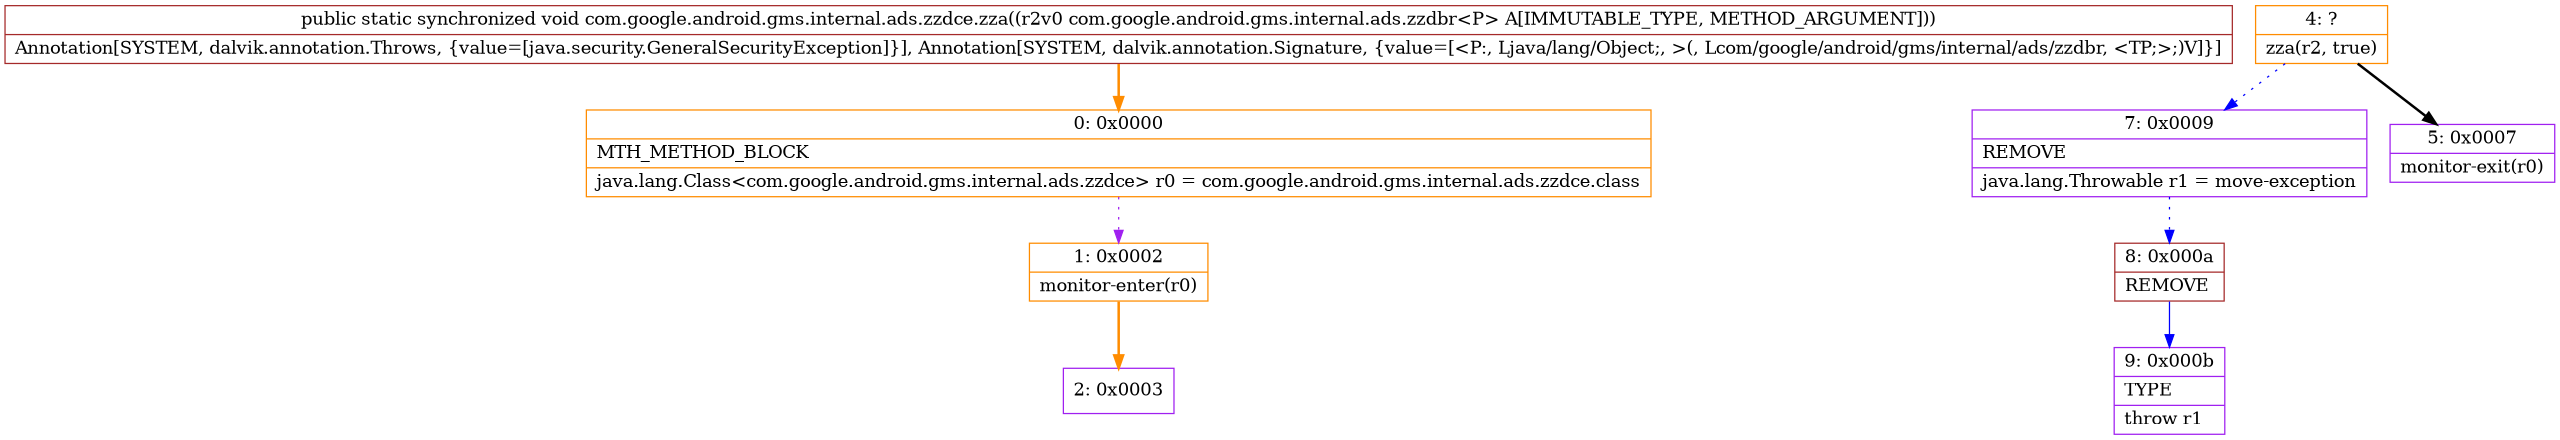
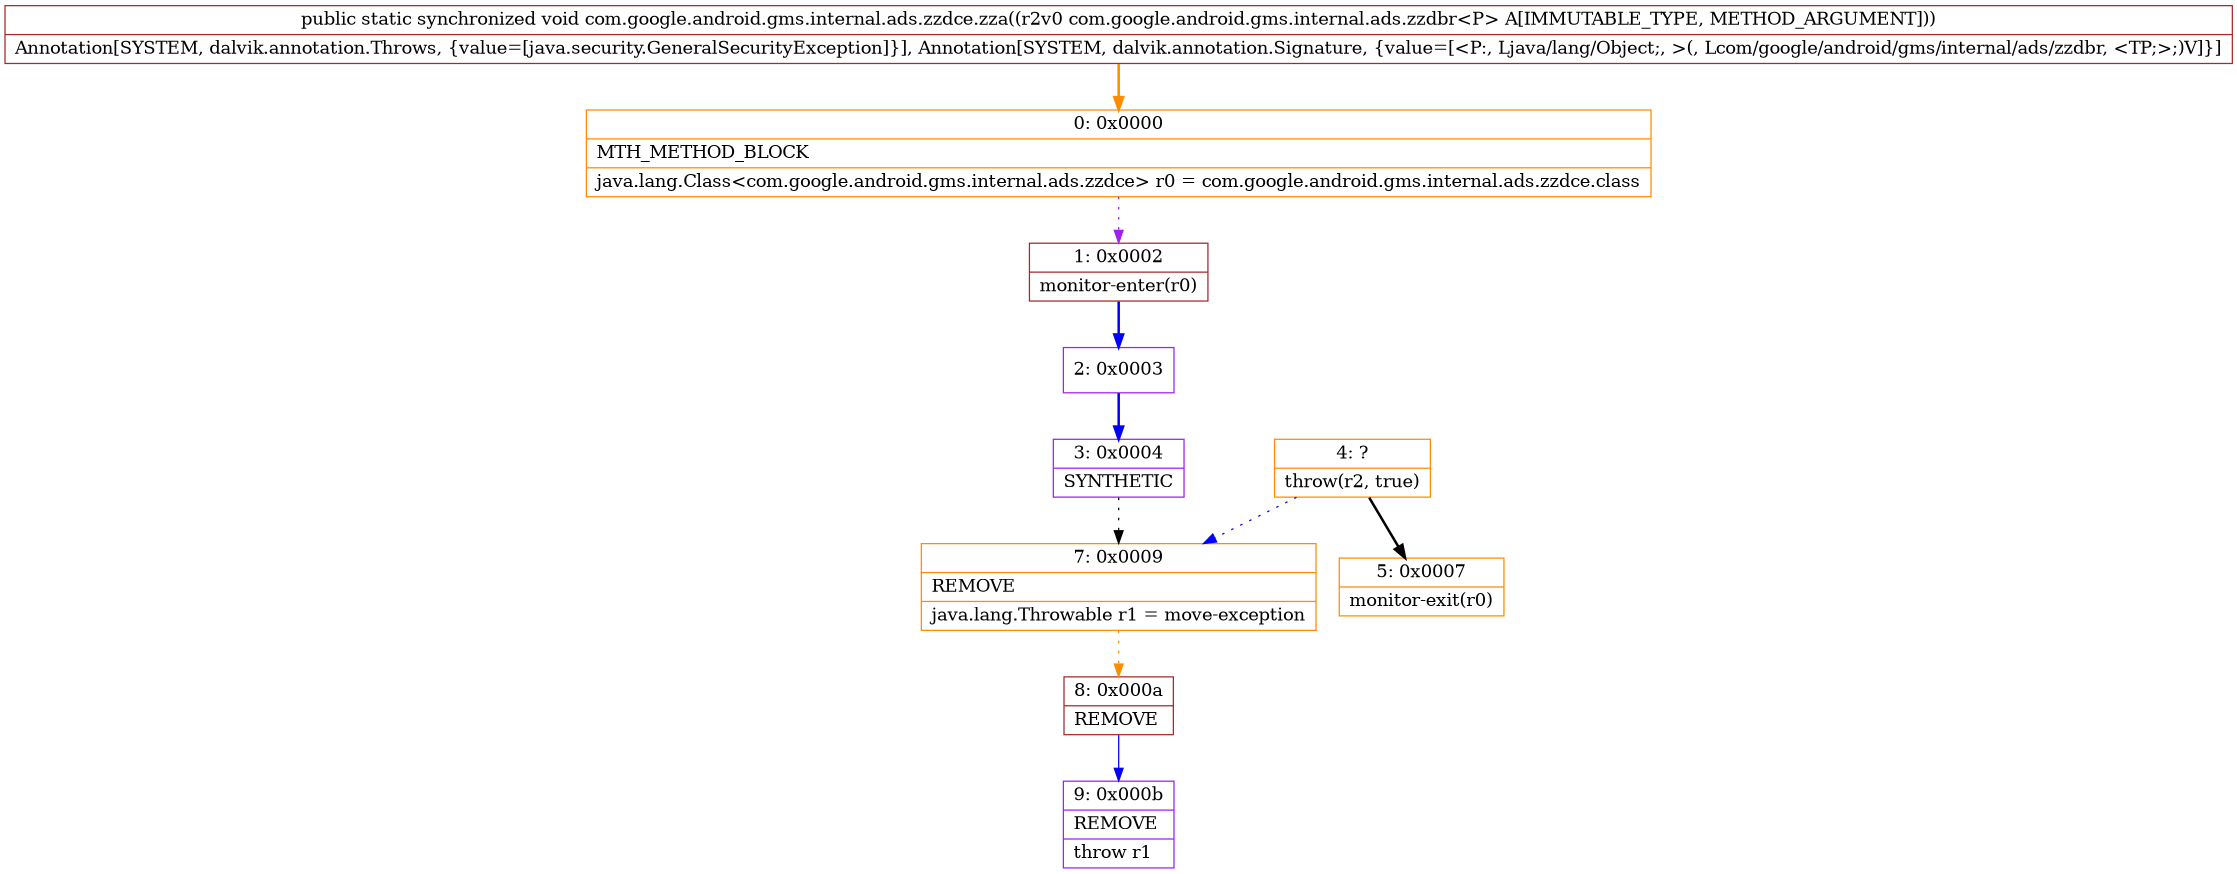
node "4: ?": text "zza(r2, true)" -> "throw(r2, true)"
node "7: 0x0009": color purple -> darkorange
node "5: 0x0007": color purple -> darkorange
edge "7: 0x0009" -> "8: 0x000a": color blue -> darkorange
node "1: 0x0002": color darkorange -> brown
edge "1: 0x0002" -> "2: 0x0003": color darkorange -> blue
node "9: 0x000b": text "TYPE" -> "REMOVE"
node "3: 0x0004": added
